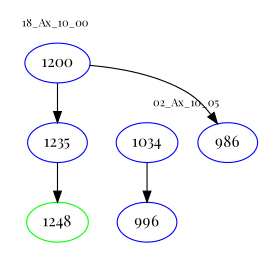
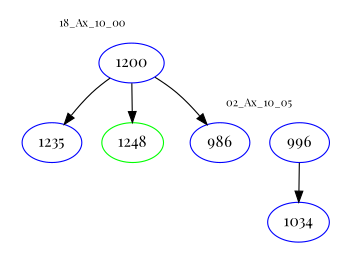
edge "1235" -> "1248": now "1200" -> "1248"
edge "1034" -> "996": reversed
